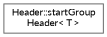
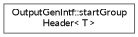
node "Header::startGroup Header< T >": label "Header::startGroup Header< T >" -> "OutputGenIntf::startGroup Header< T >"
